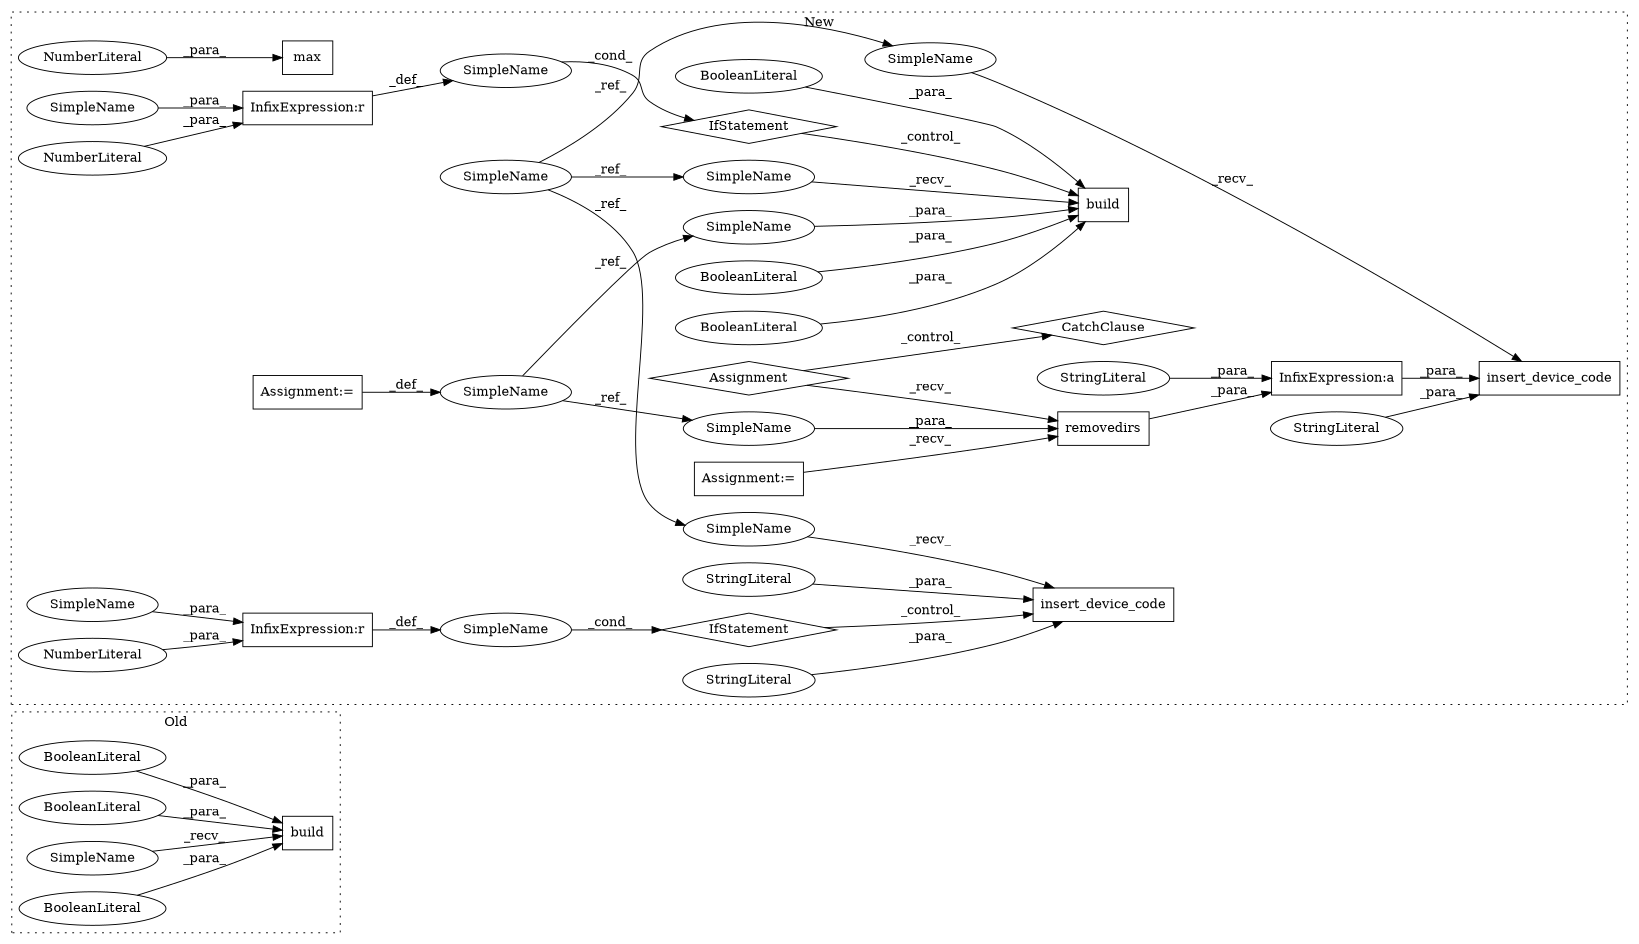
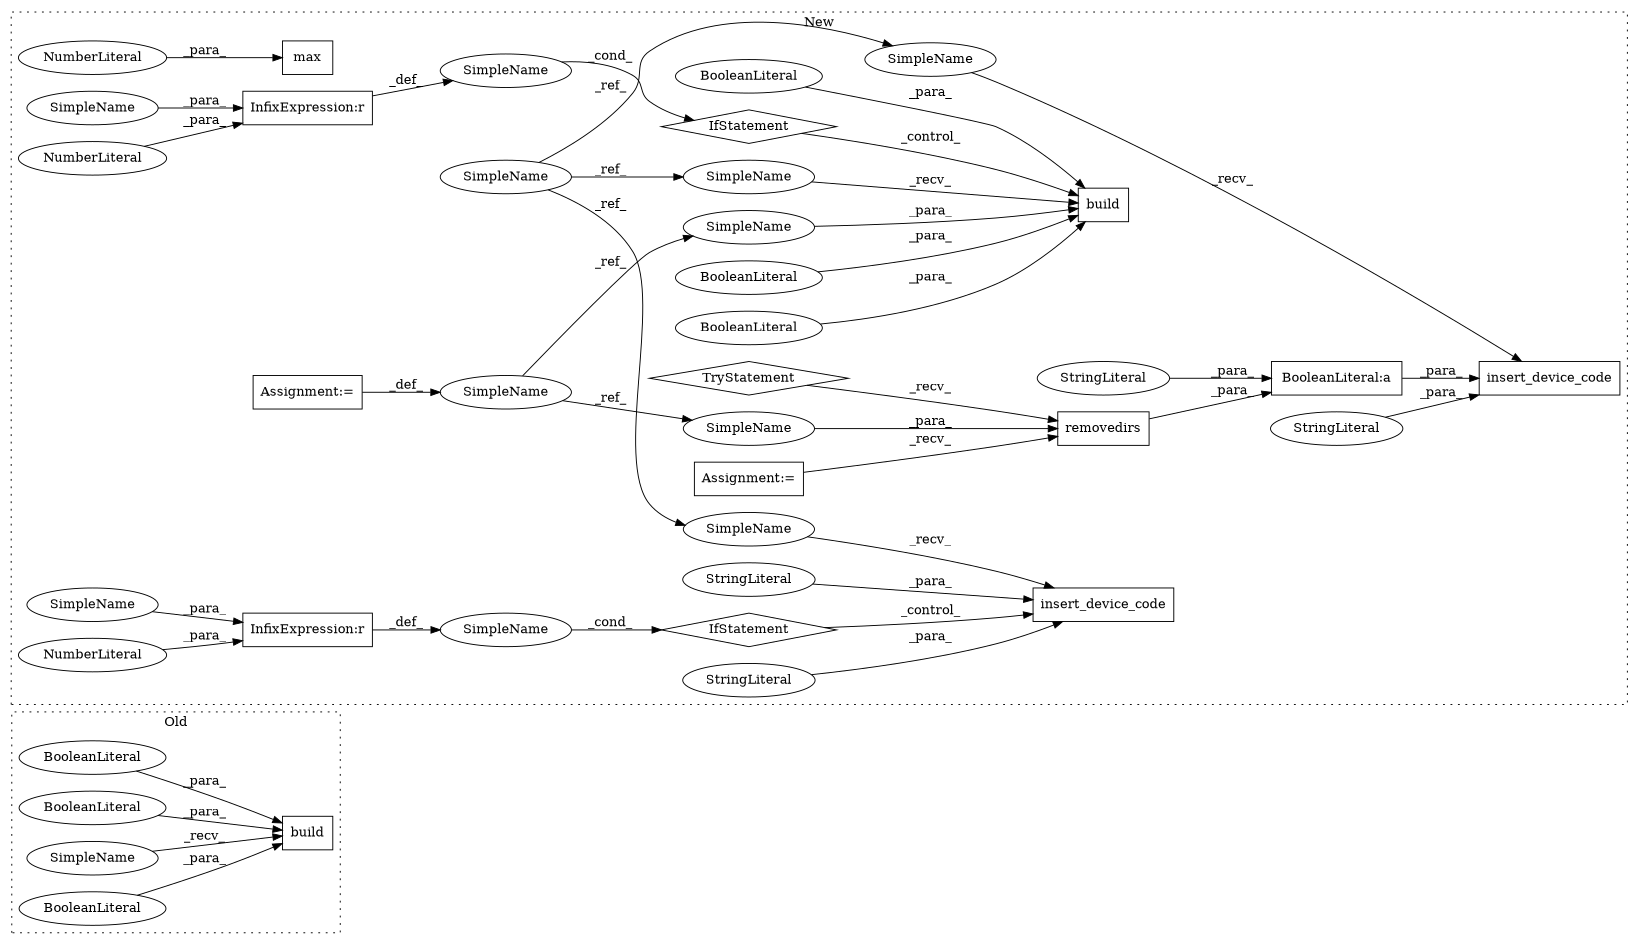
node "CatchClause": removed
node "Assignment": label "Assignment" -> "TryStatement"
node "InfixExpression:a": label "InfixExpression:a" -> "BooleanLiteral:a"
